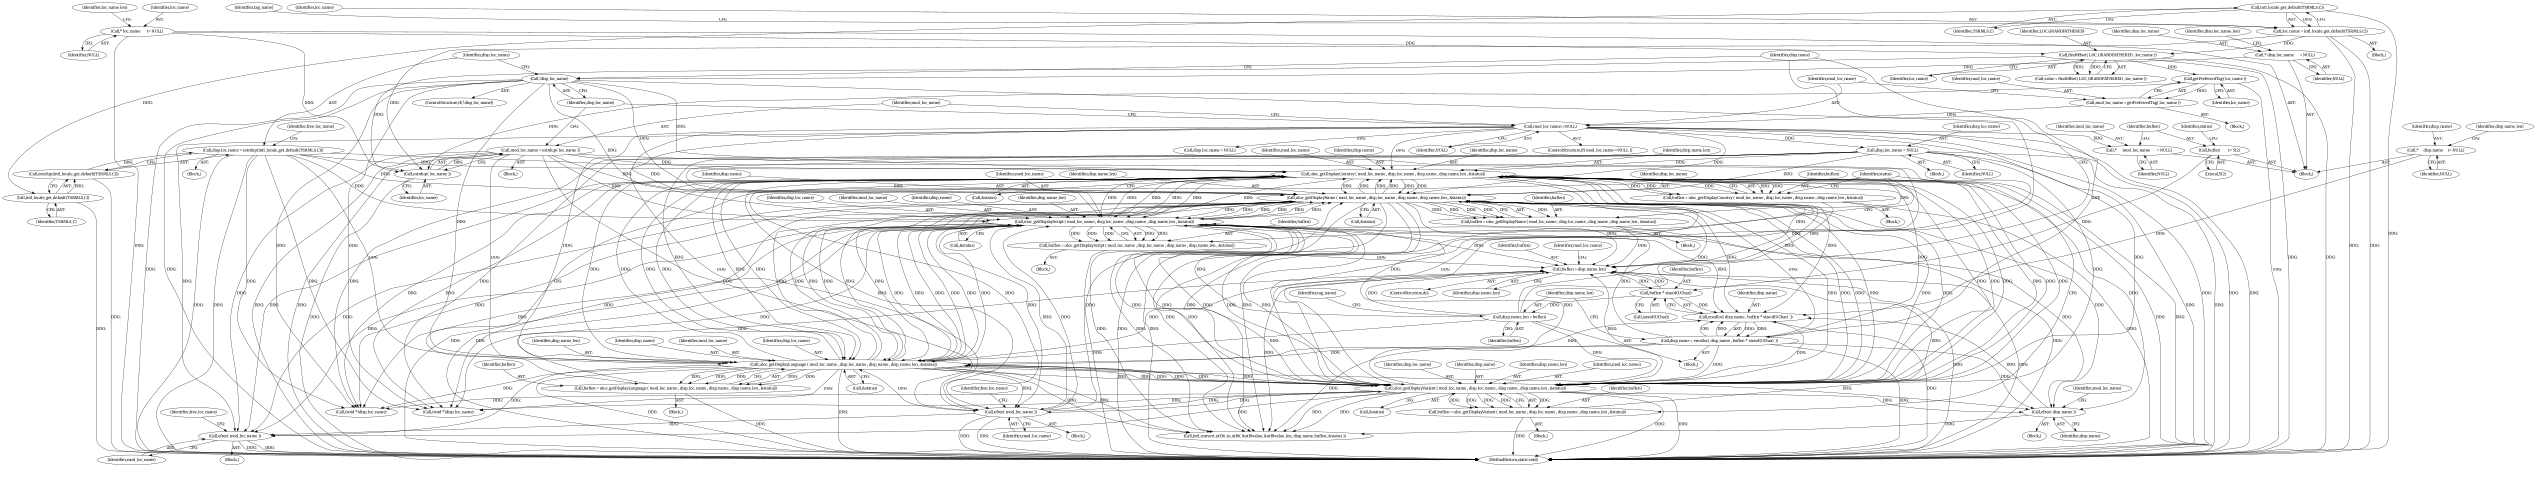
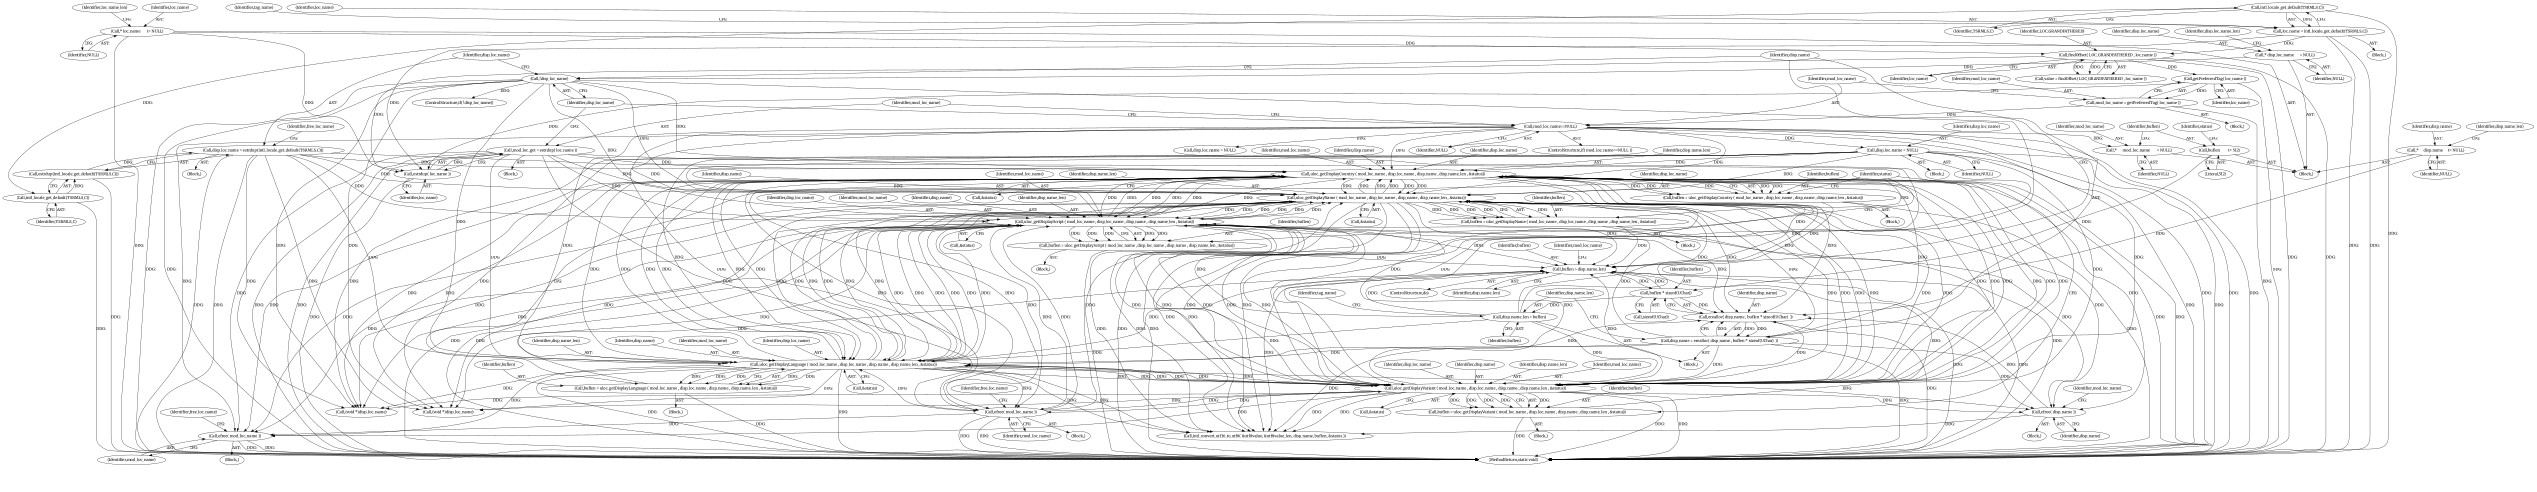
edge "(Call,!disp_loc_name)" -> "(ControlStructure,if( !disp_loc_name))": label "AST: " -> "DDG: "
node "(Call,mod_loc_name = estrdup( loc_name ))": label "(Call,mod_loc_name = estrdup( loc_name ))" -> "(Call,mod_loc_get = estrdup( loc_name ))"
edge "(Call,mod_loc_name = getPreferredTag( loc_name ))" -> "(MethodReturn,static void)": added, label "DDG:"
